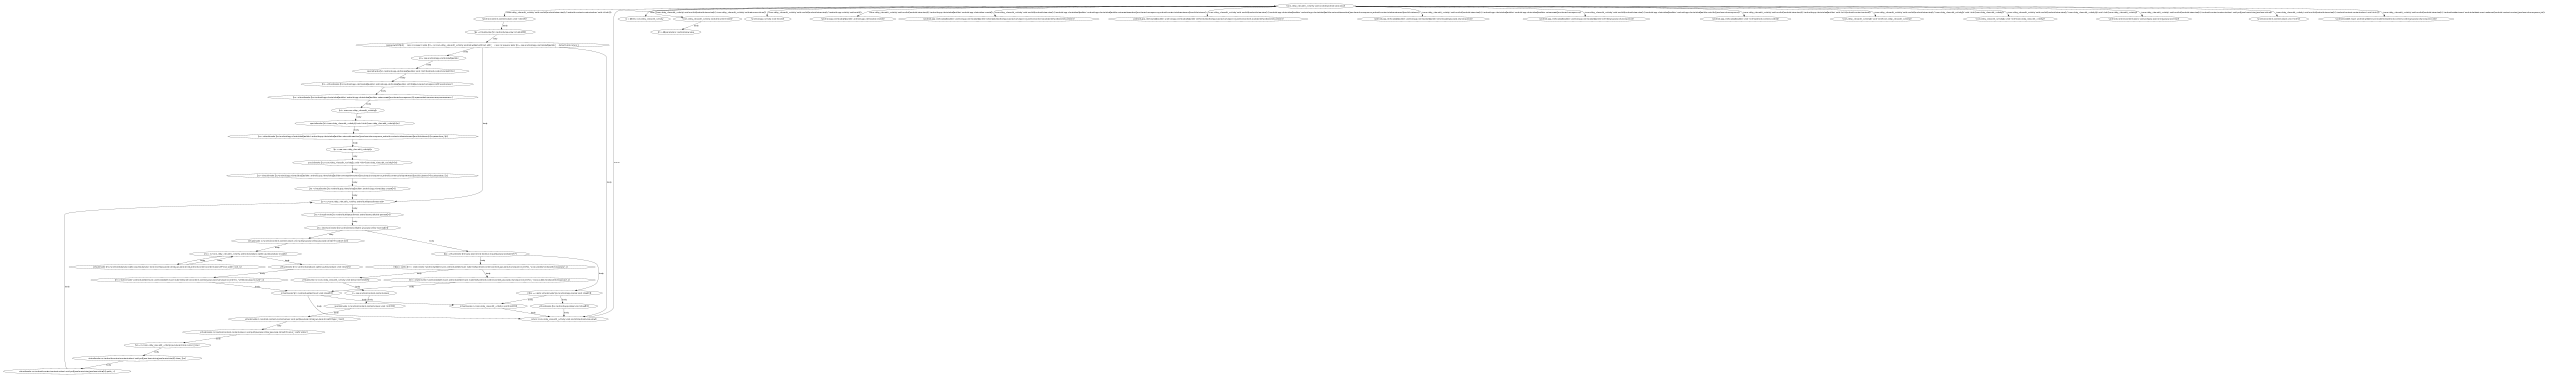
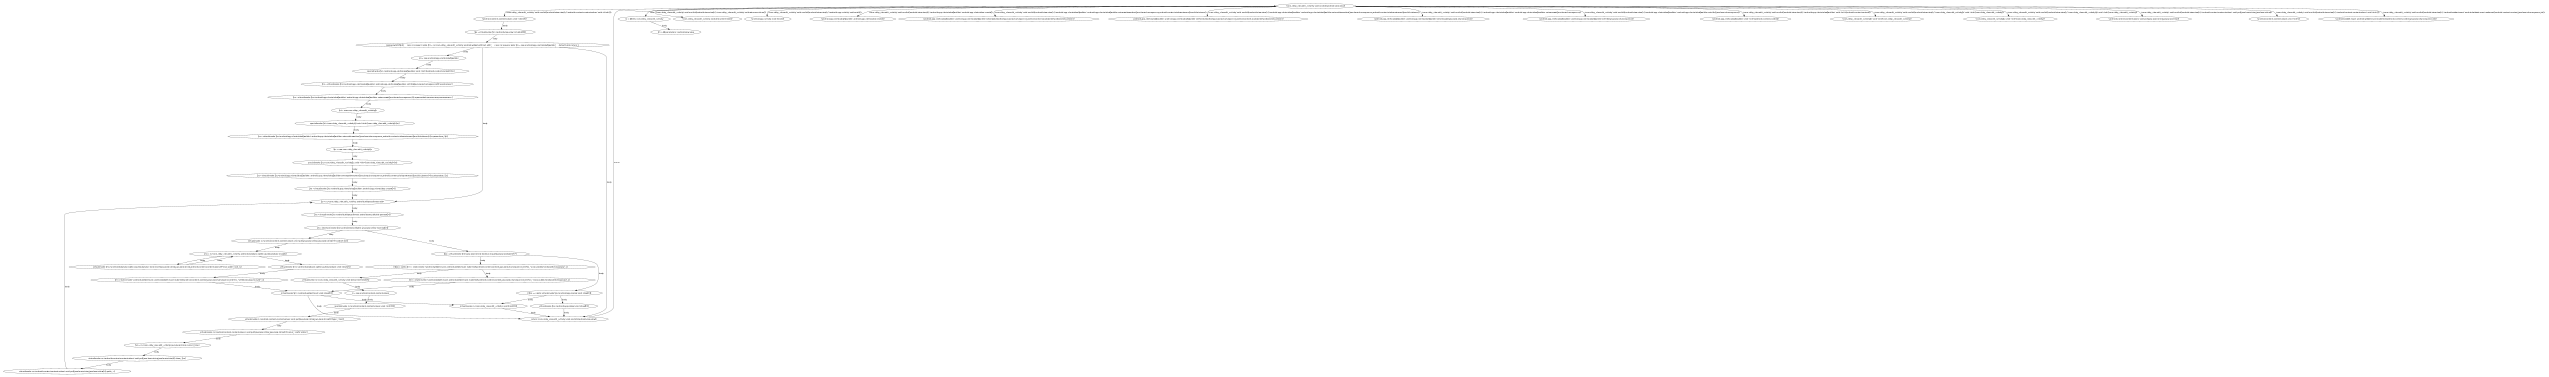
edge "<com.Abby_Alex.Edit_Activity: void getCurrentTime()>" -> "$r1 := @parameter0: android.view.View": now "r0 := @this: com.Abby_Alex.Edit_Activity" -> "$r1 := @parameter0: android.view.View"
